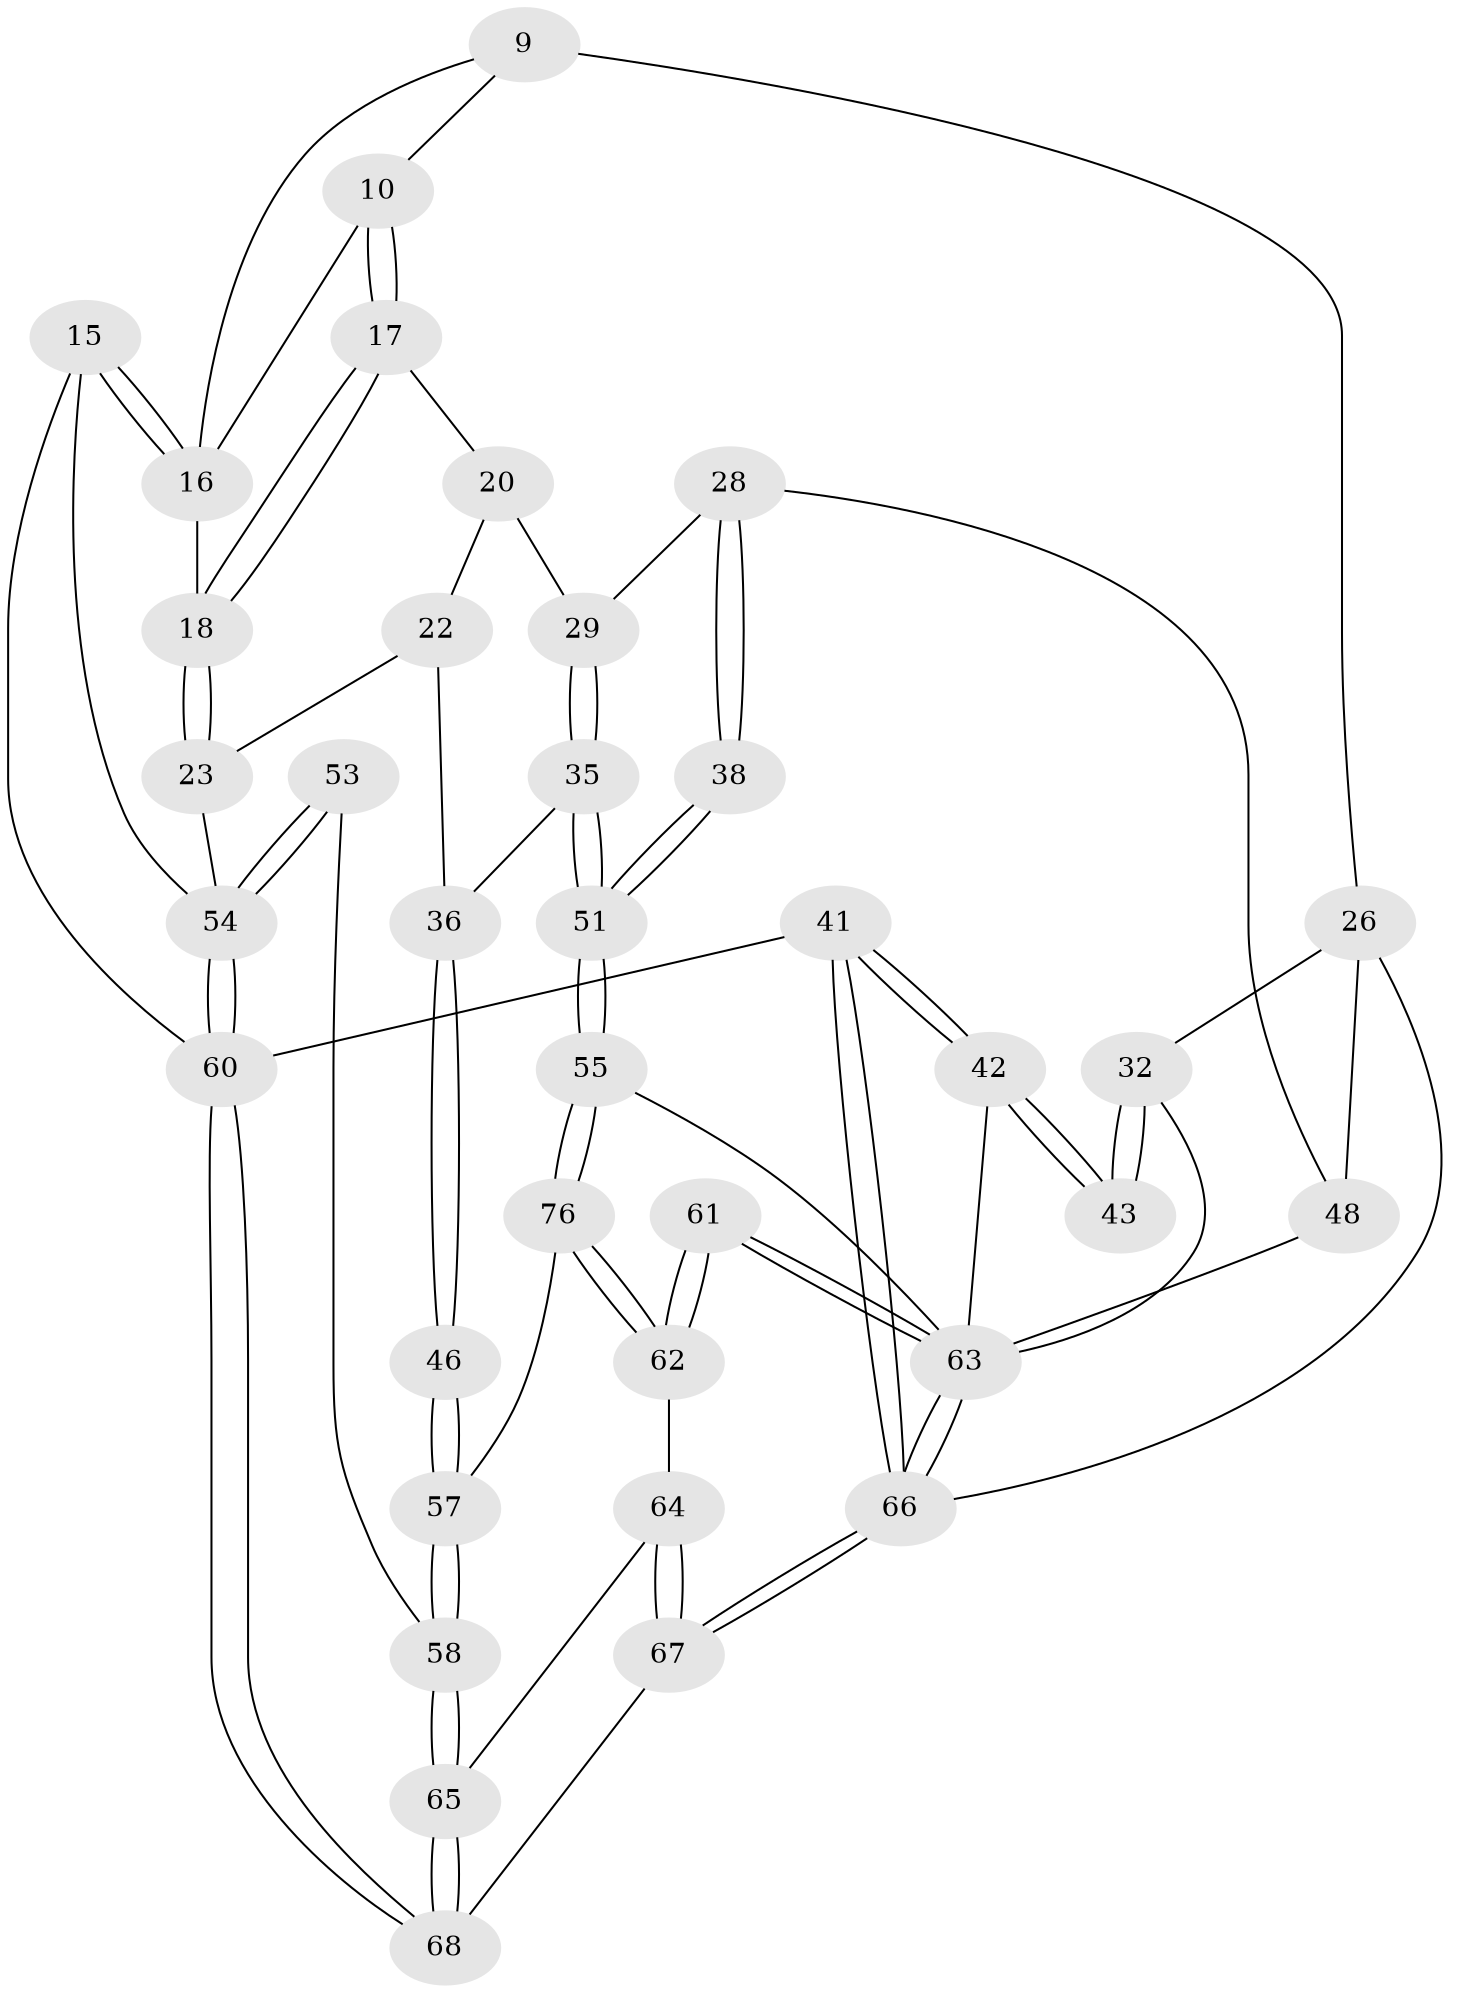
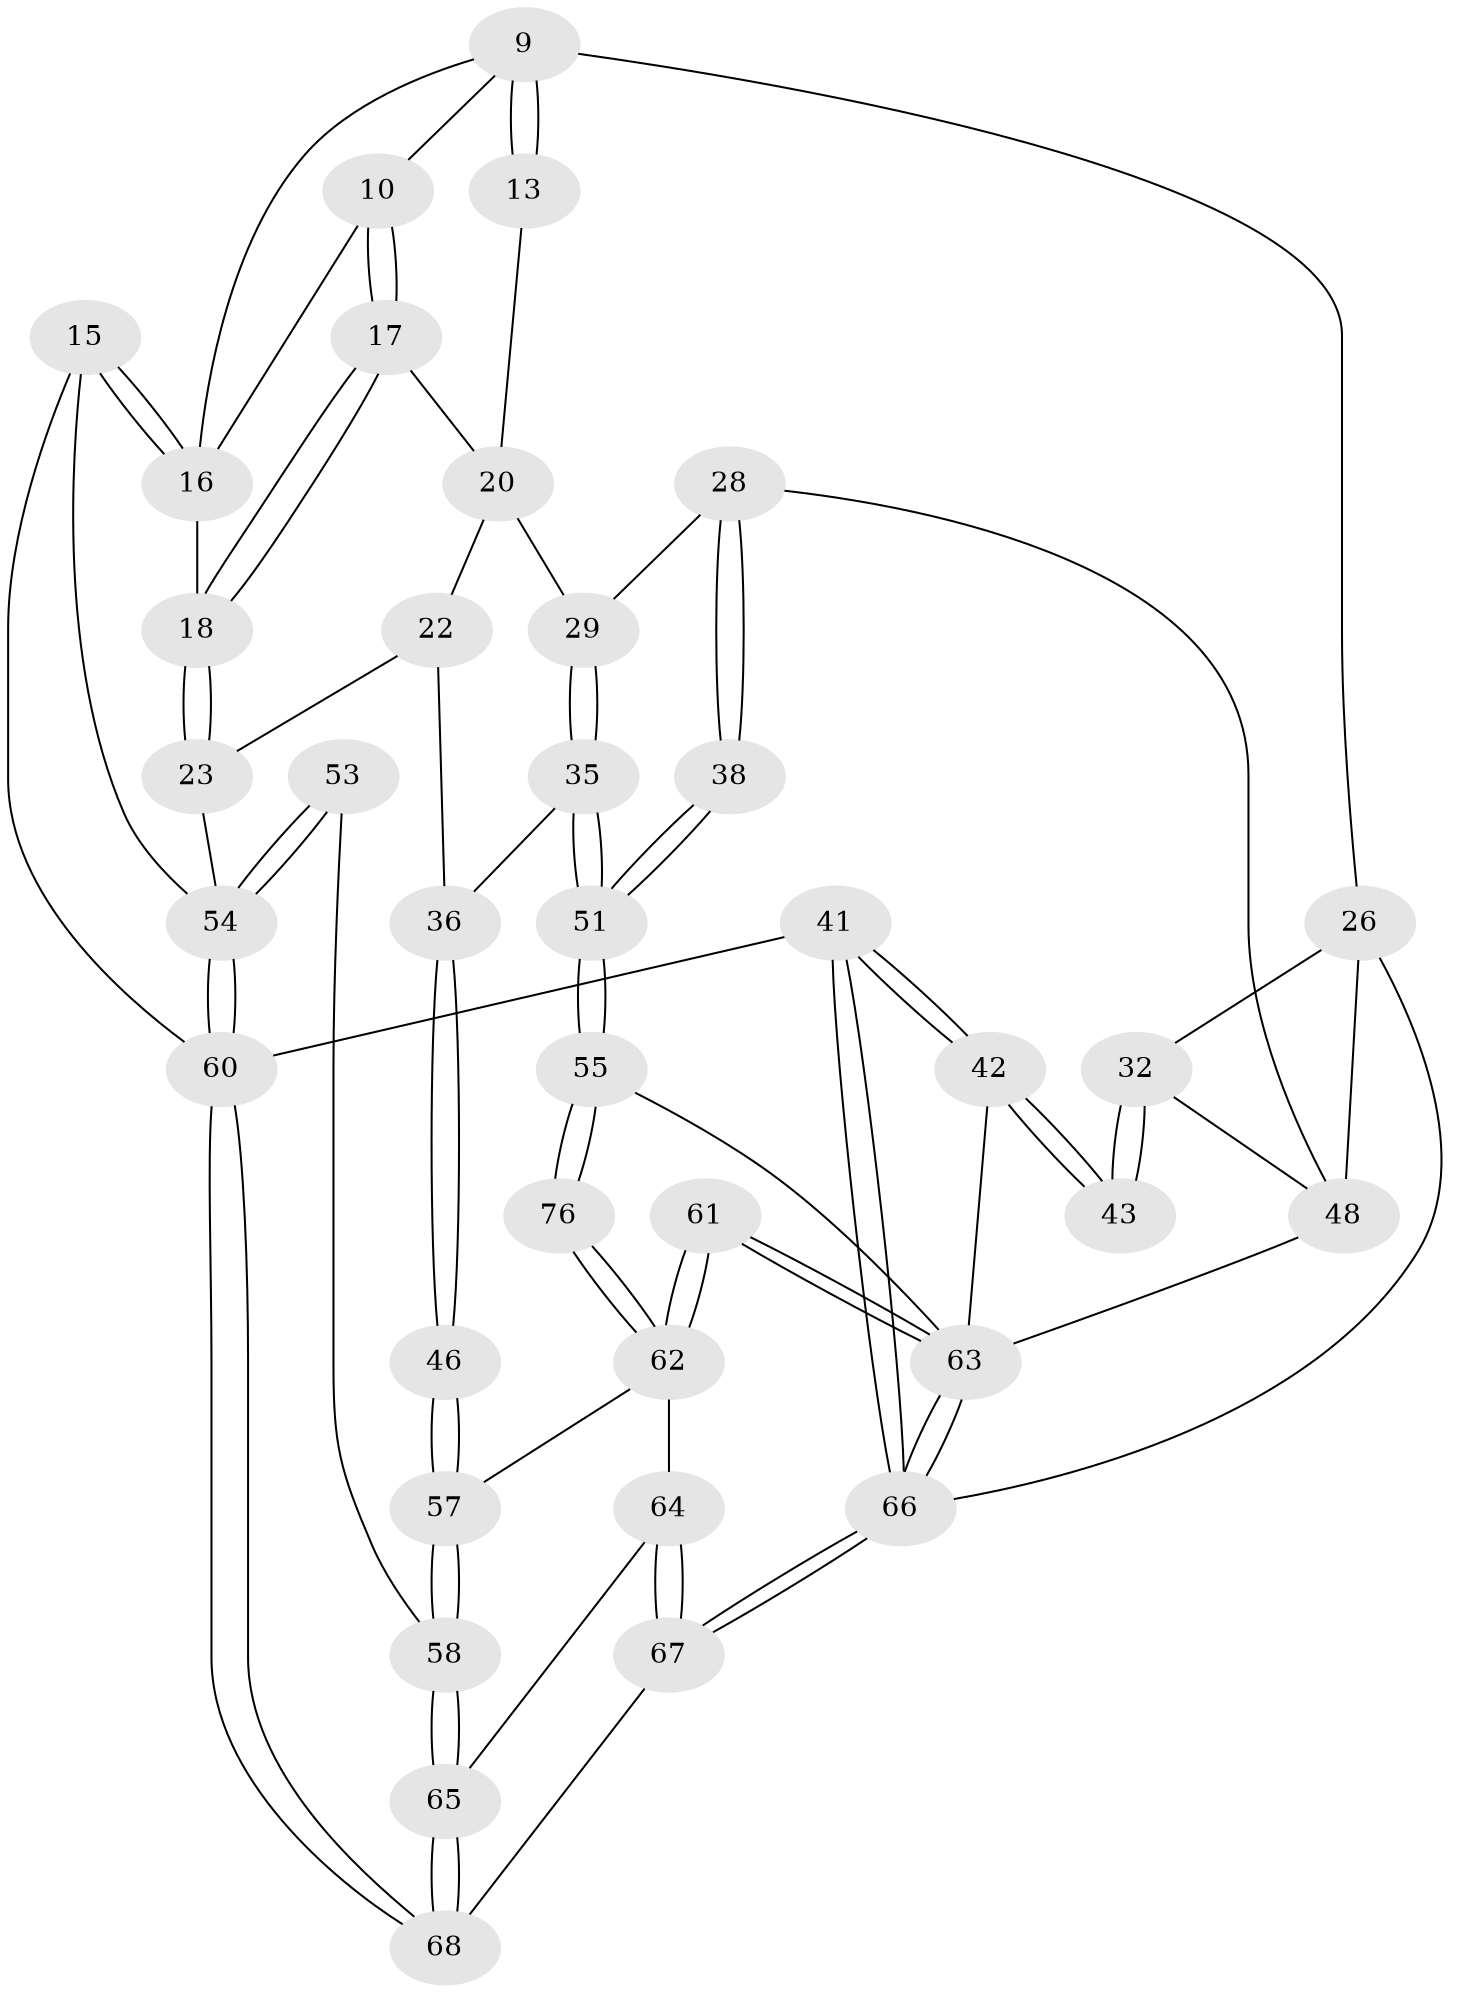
node "13": added
edge "32" -- "63": now "32" -- "48"
edge "76" -- "57": now "62" -- "57"
